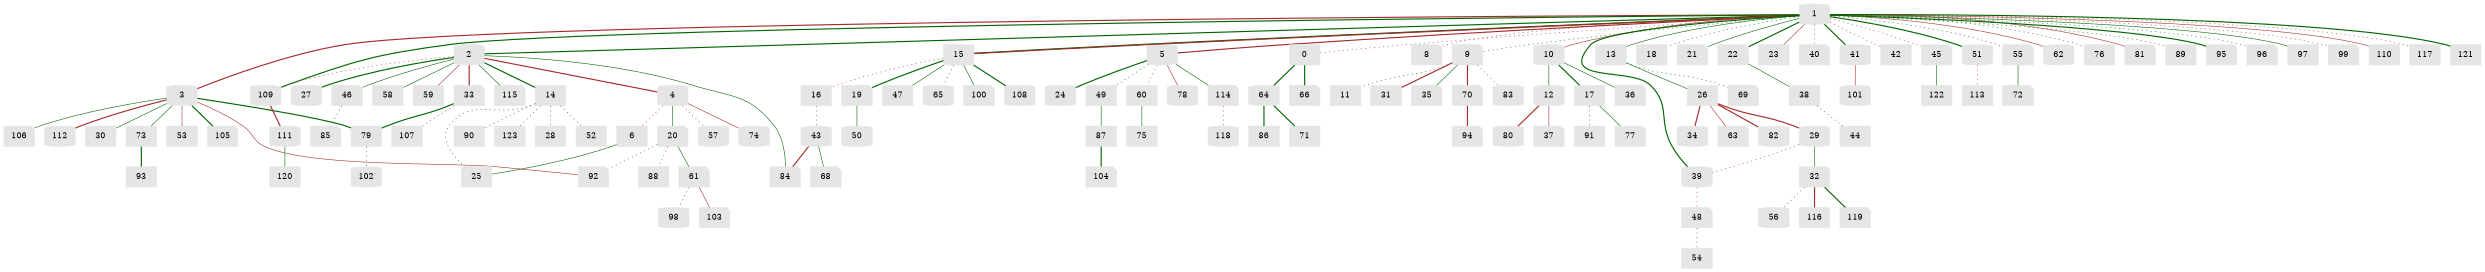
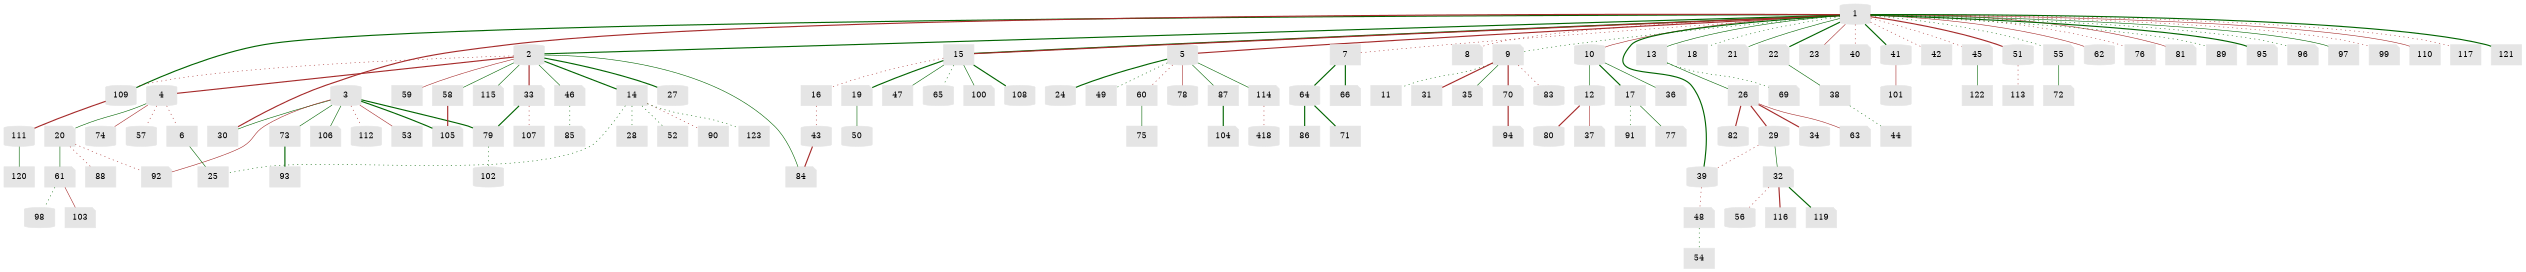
edge "1" -- "3": now "1" -- "30"
edge "1" -- "51": color darkgreen -> brown
edge "1" -- "76": color darkgreen -> brown
node "0": label "0" -> "7"
edge "3" -- "112": style bold -> dotted
edge "58" -- "105": added
edge "49" -- "87": now "5" -- "87"
node "118": label "118" -> "418"
node "68": removed
